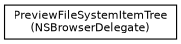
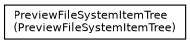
node "PreviewFileSystemItemTree (NSBrowserDelegate)": label "PreviewFileSystemItemTree (NSBrowserDelegate)" -> "PreviewFileSystemItemTree (PreviewFileSystemItemTree)"
